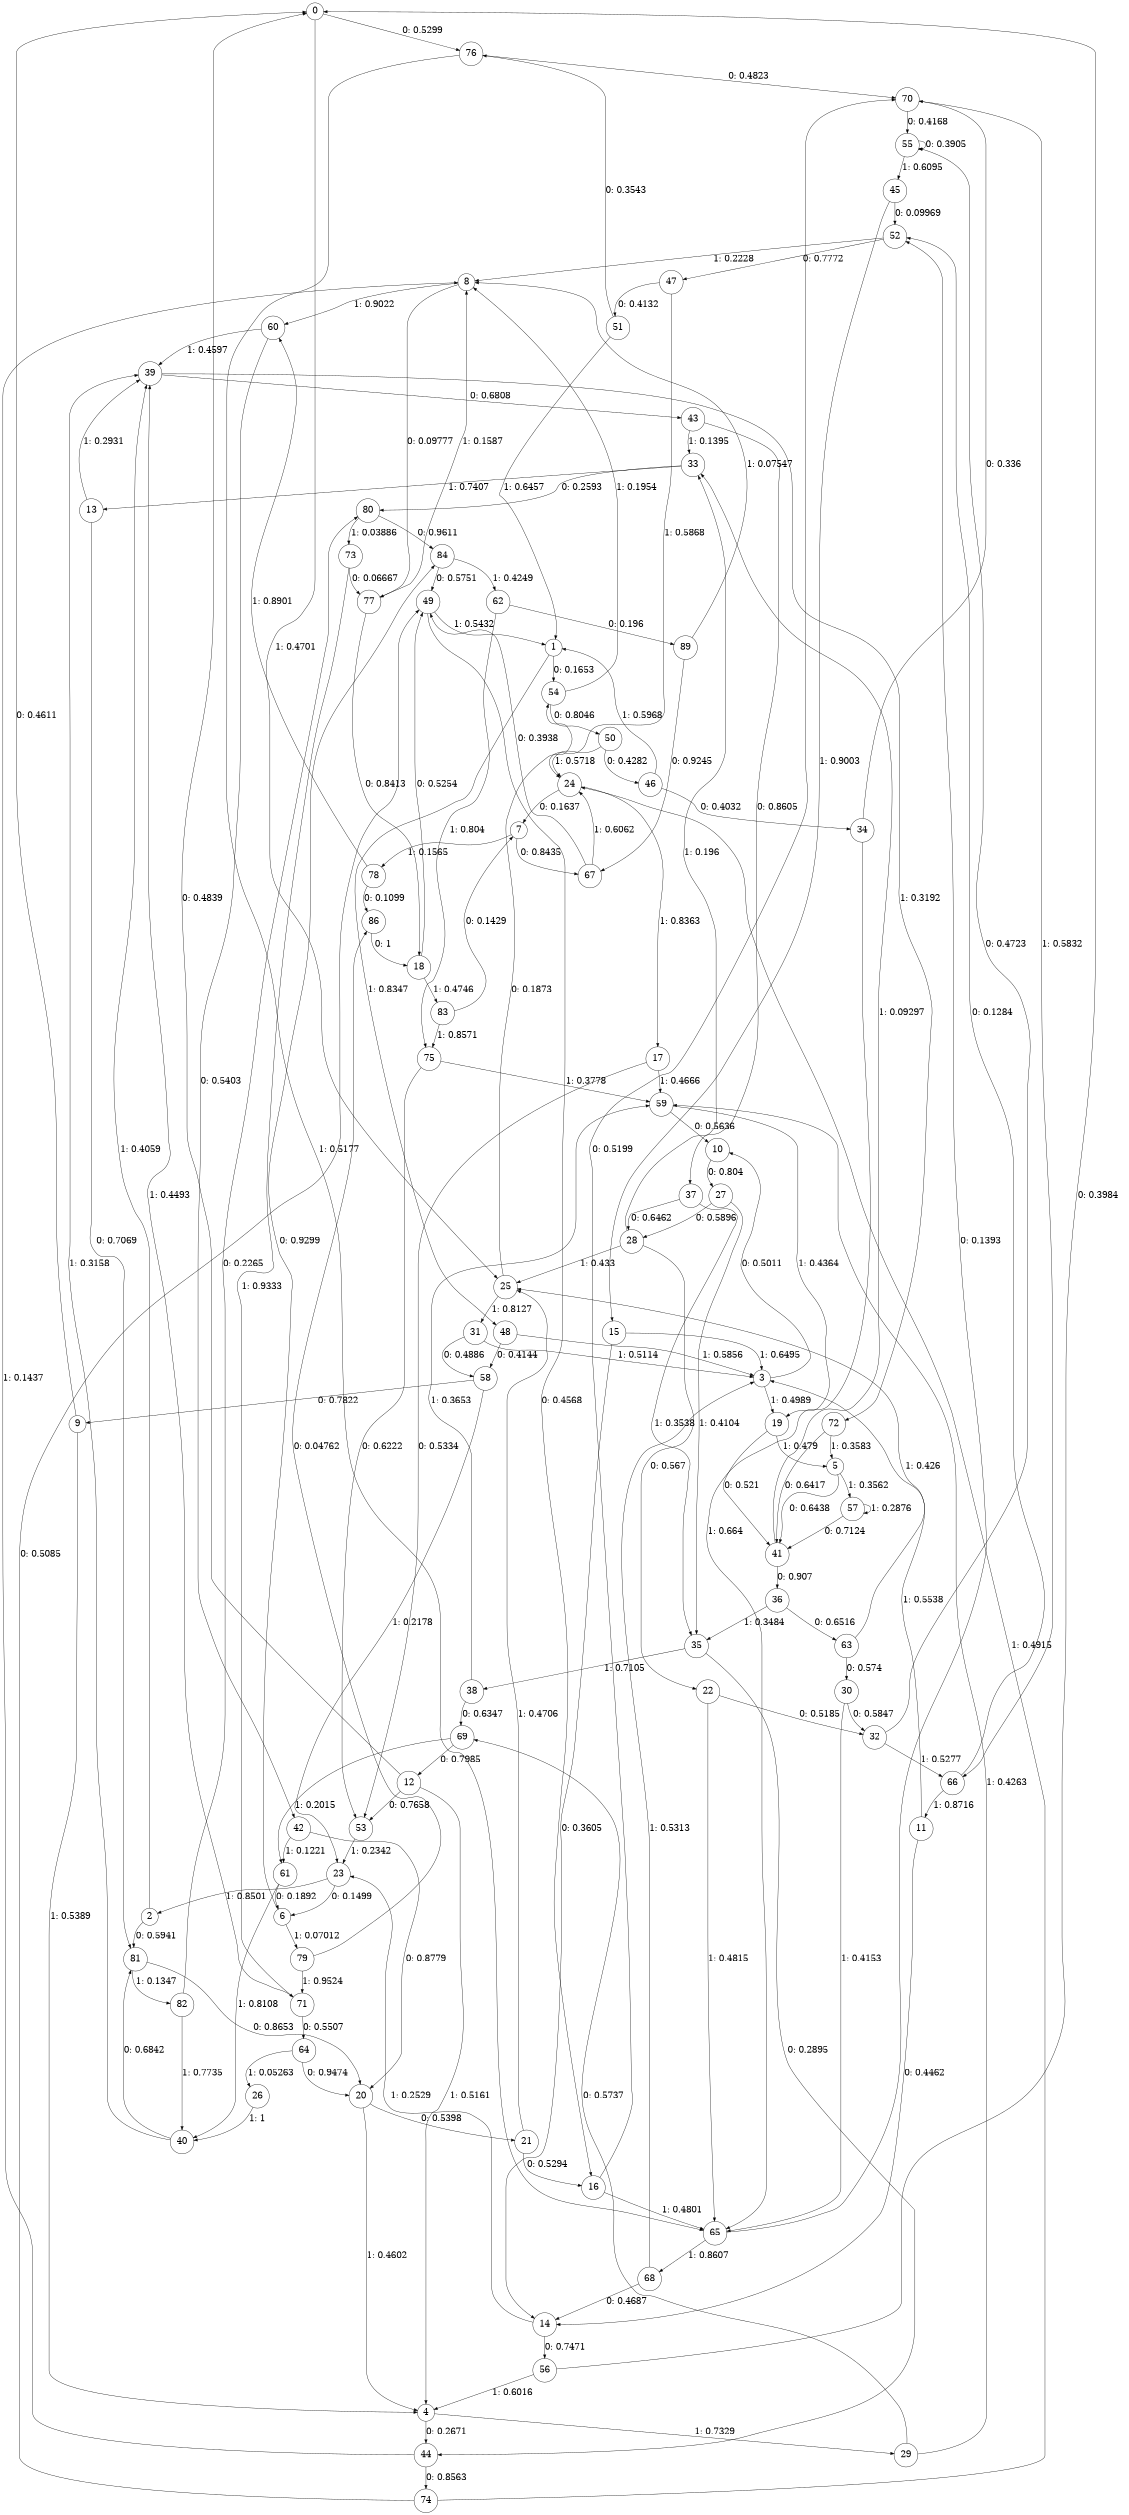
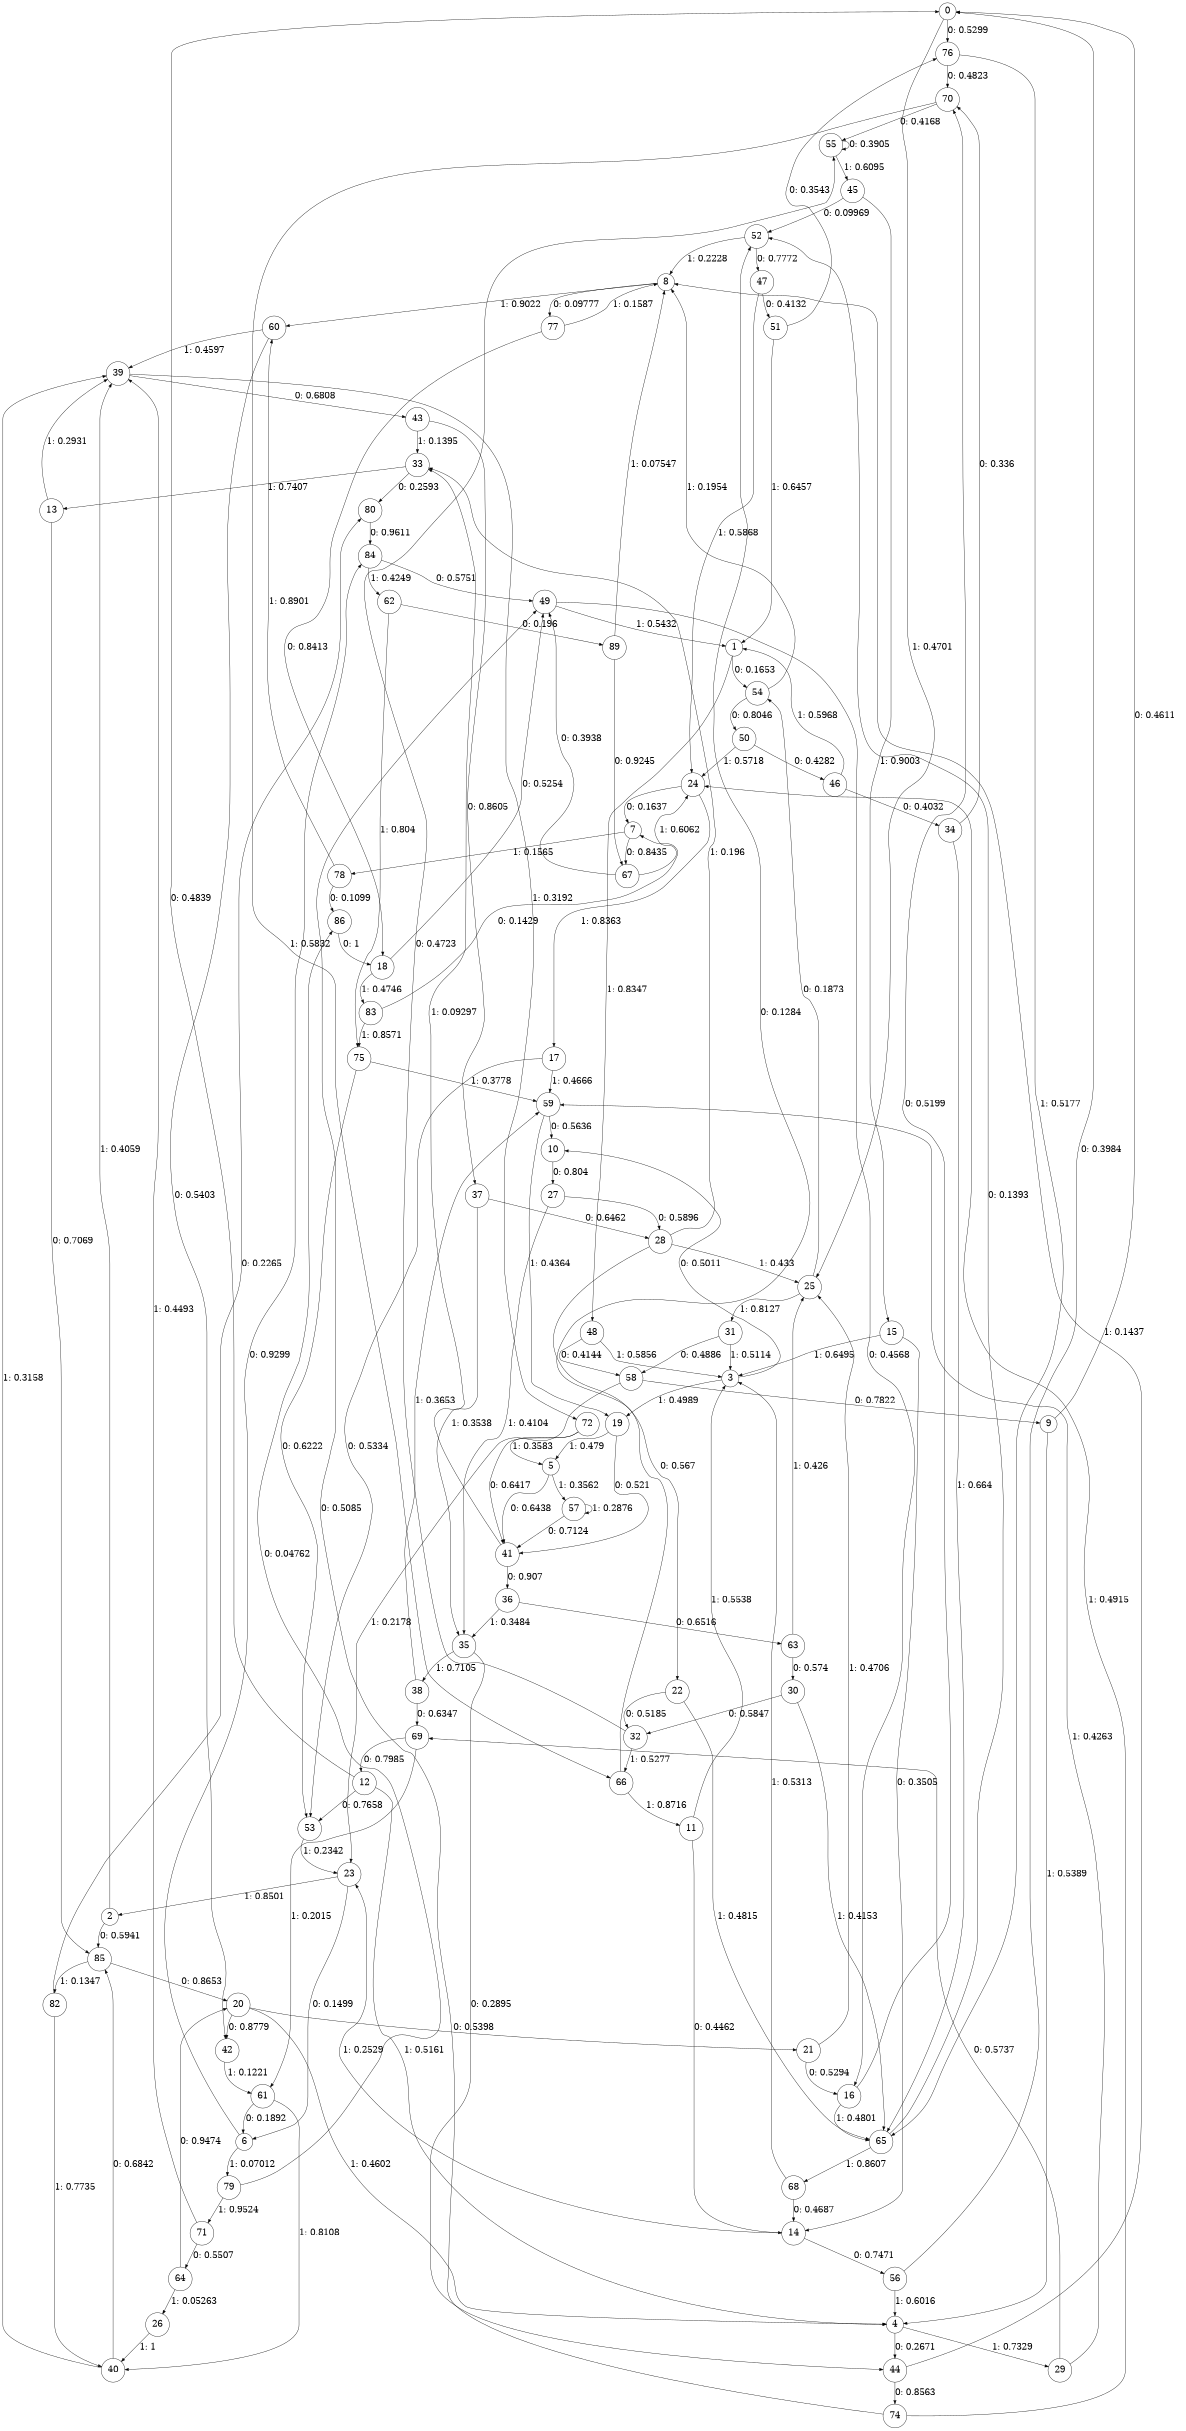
node "73": removed
edge "15" -> "14": label "0: 0.3605   " -> "0: 0.3505   "
edge "42" -> "20": reversed
node "81": label "81" -> "85"
